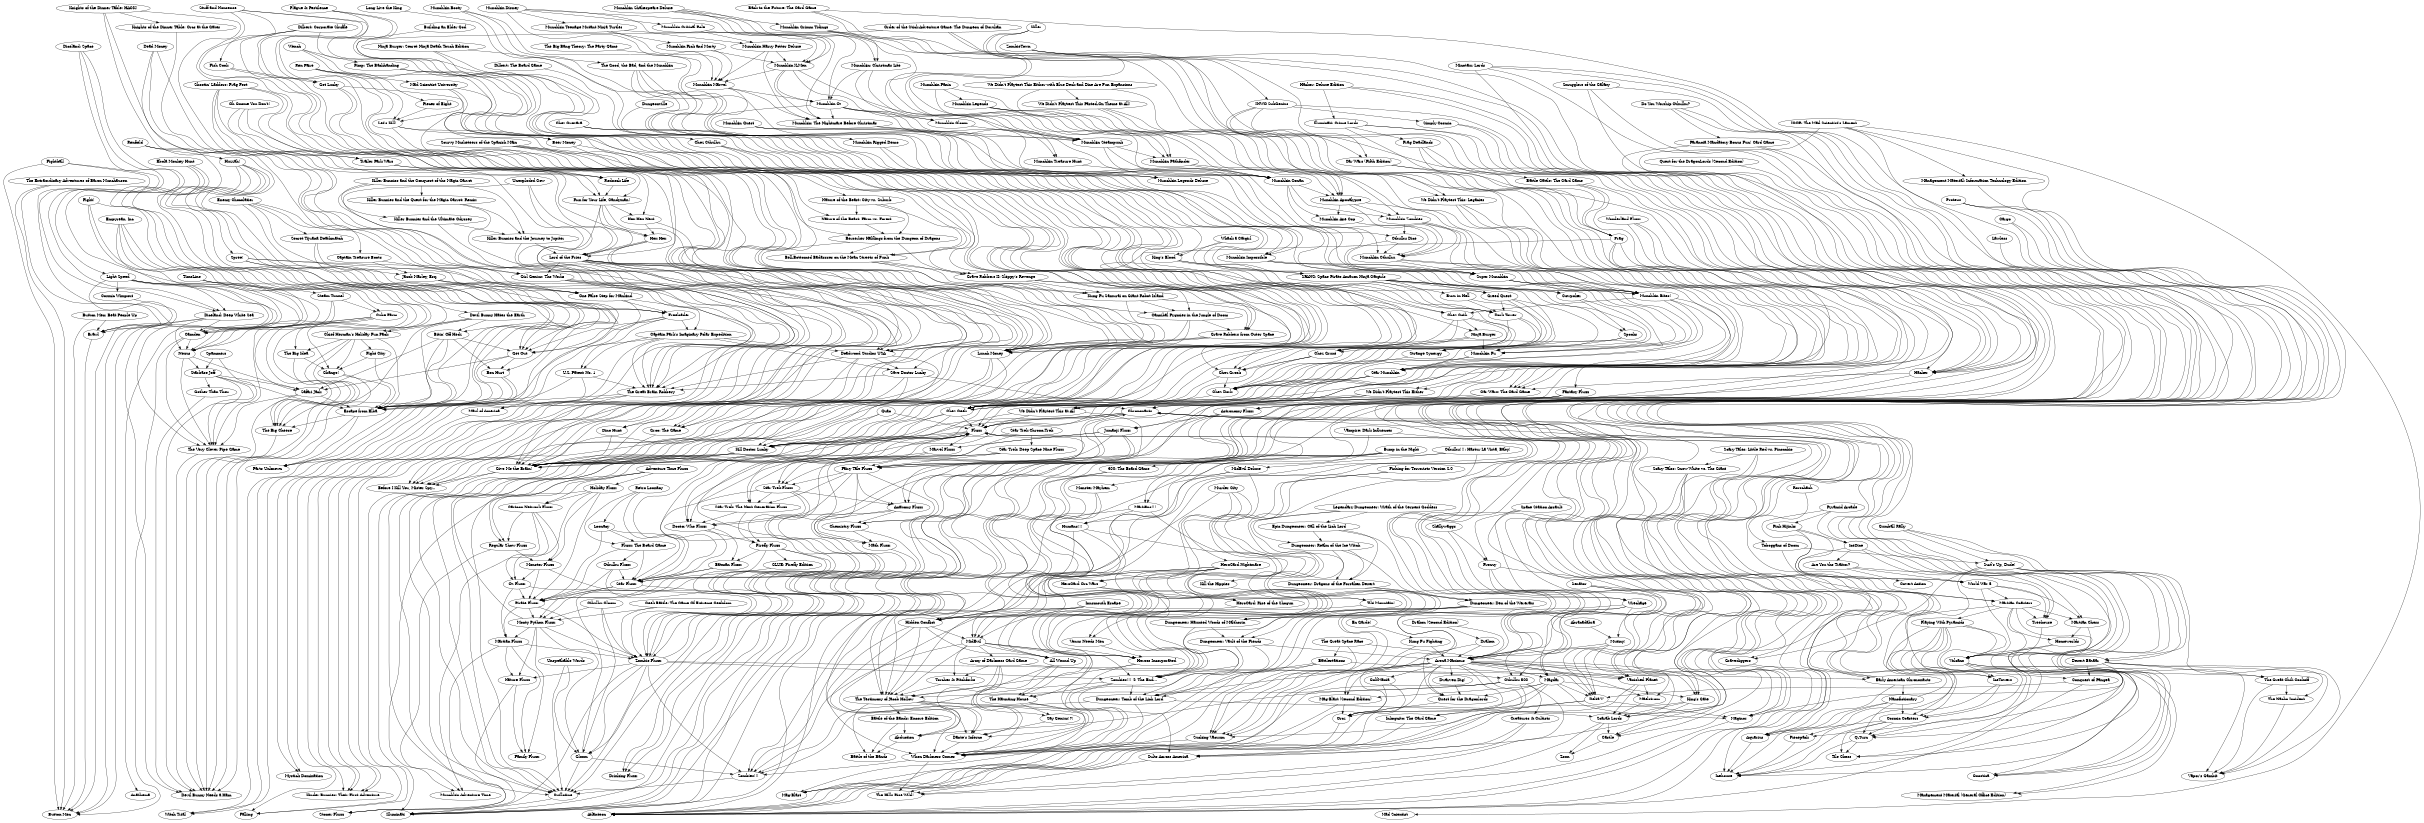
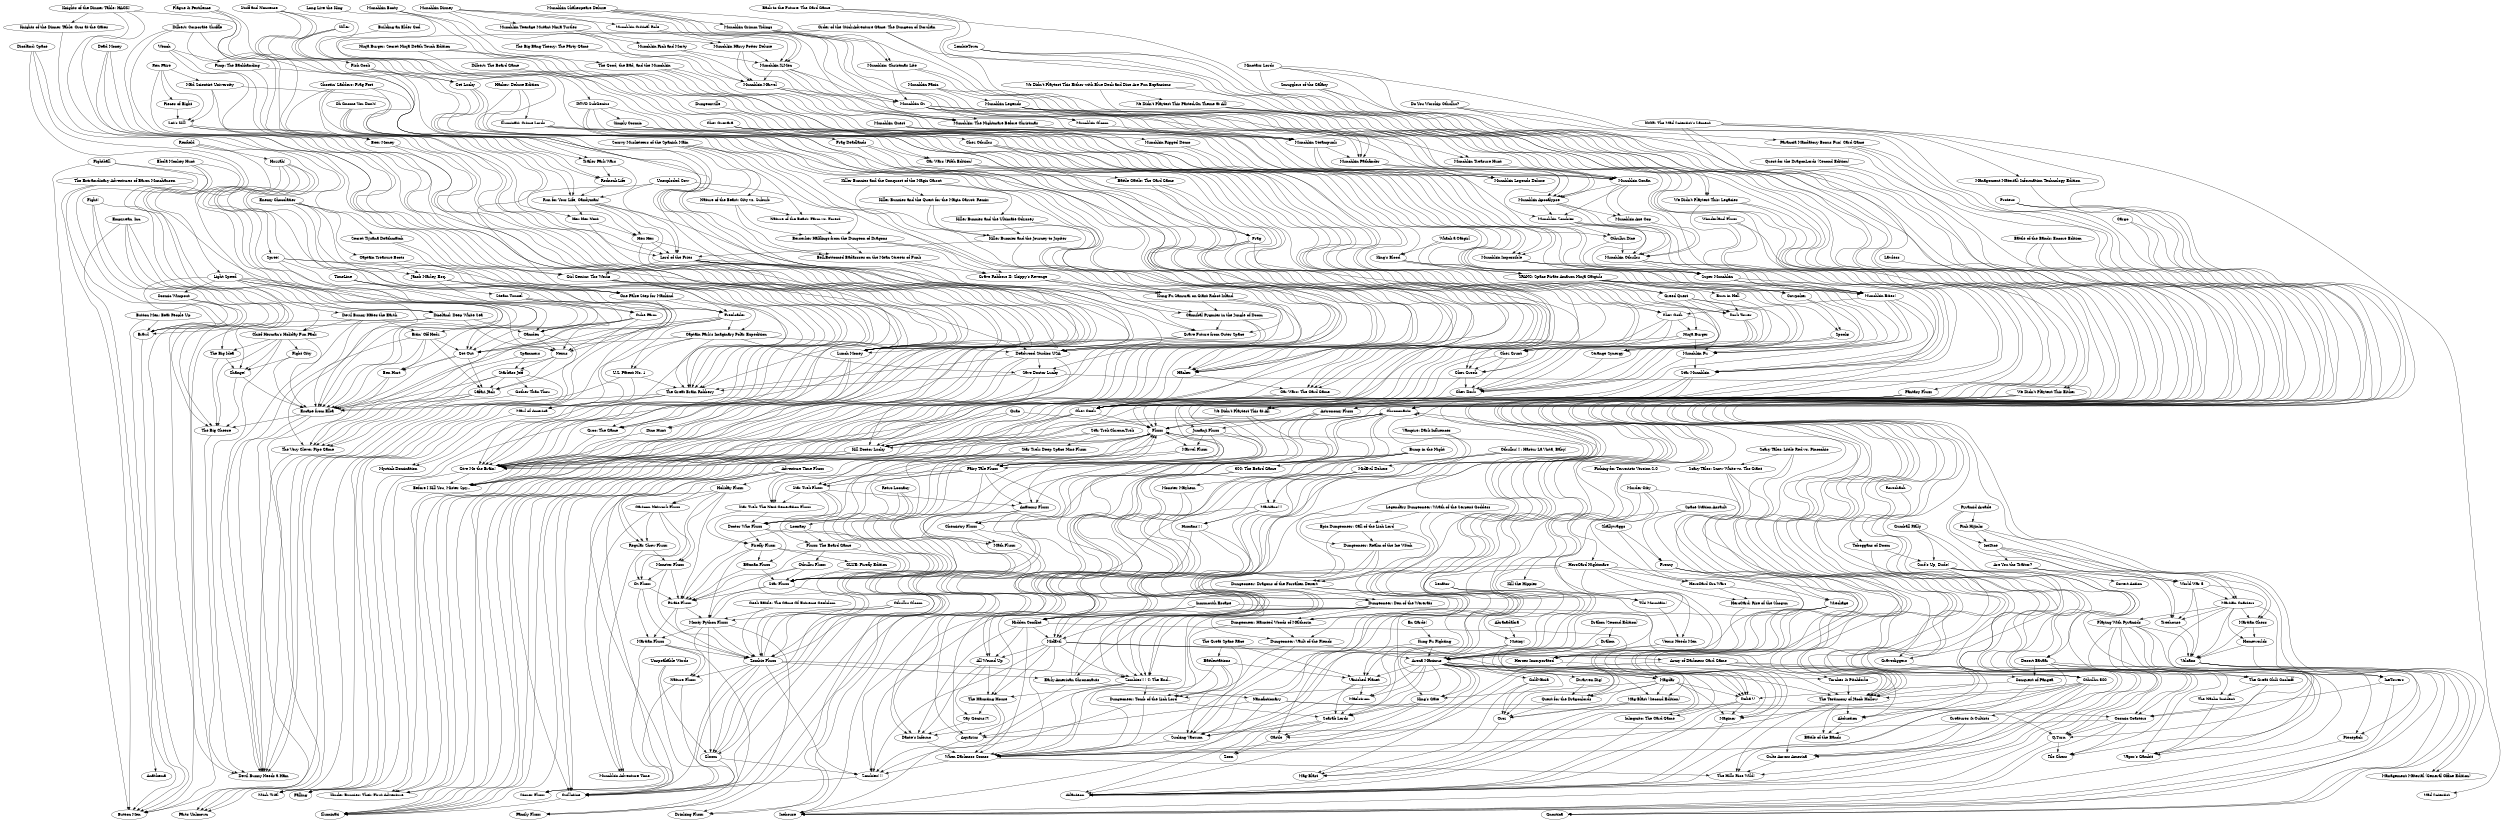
edge "Cosmic Wimpout" -> "Brawl": added
node "Grave Robbers from Outer Space": label "Grave Robbers from Outer Space" -> "Grave Future from Outer Space"
edge "The Testimony of Jacob Hollow" -> "Battle of the Bands: Encore Edition": reversed
